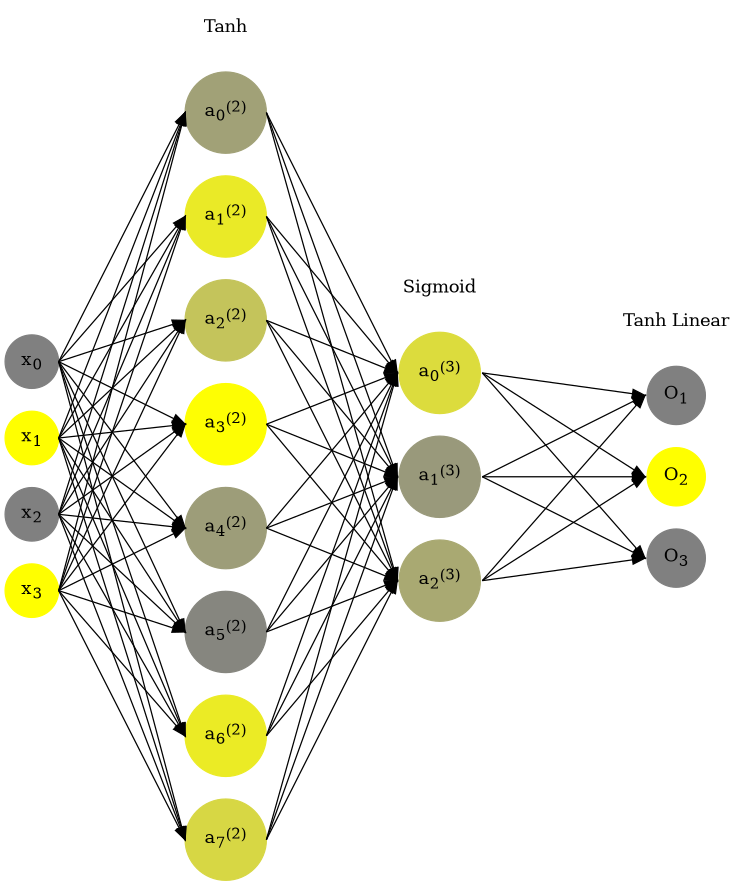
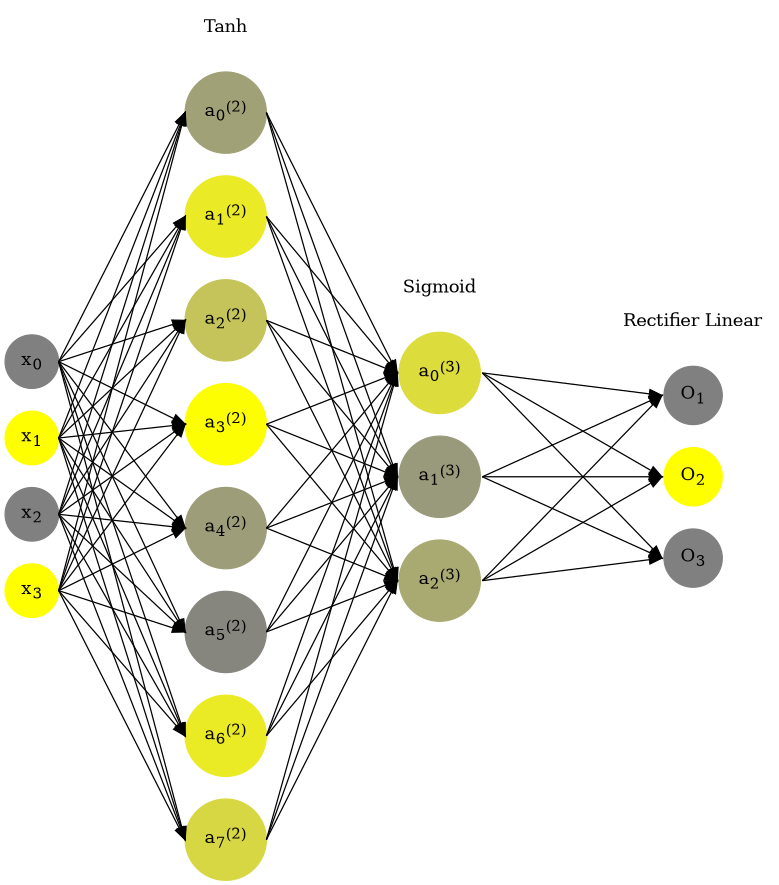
node "Tanh Linear": label "Tanh Linear" -> "Rectifier Linear"
